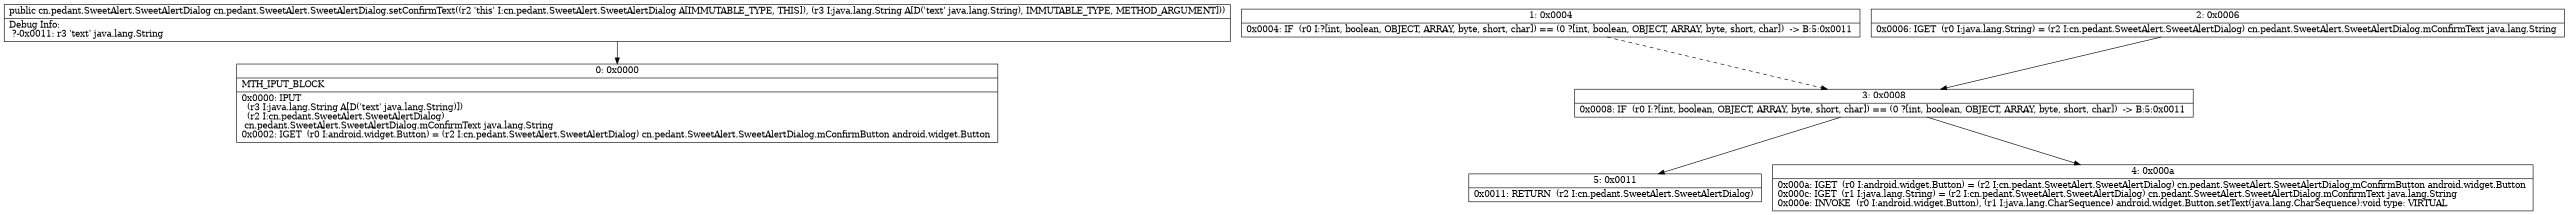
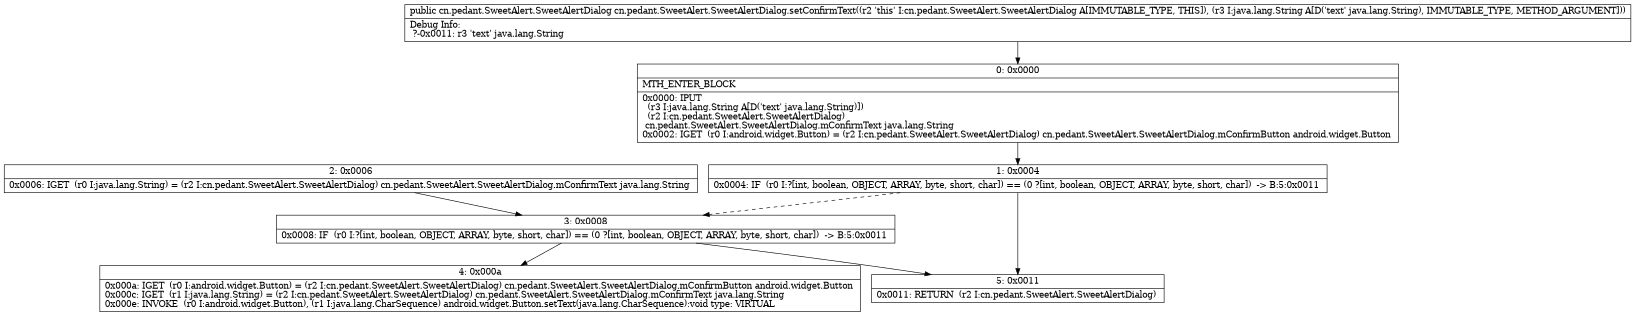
node "0: 0x0000": text "MTH_IPUT_BLOCK" -> "MTH_ENTER_BLOCK"
edge "0: 0x0000" -> "1: 0x0004": added
edge "1: 0x0004" -> "5: 0x0011": added
